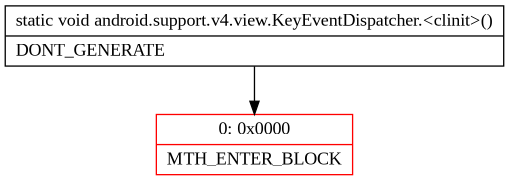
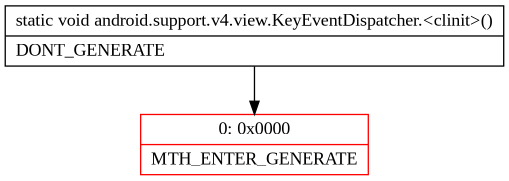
node "0: 0x0000": text "MTH_ENTER_BLOCK" -> "MTH_ENTER_GENERATE"
